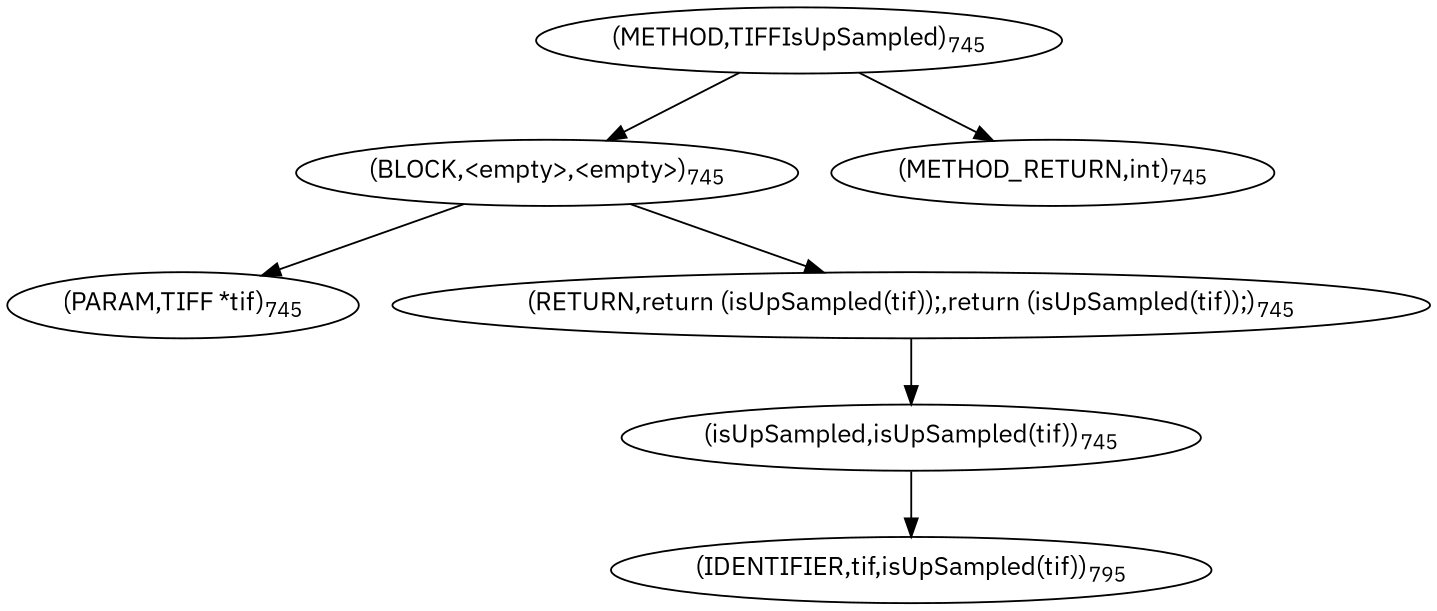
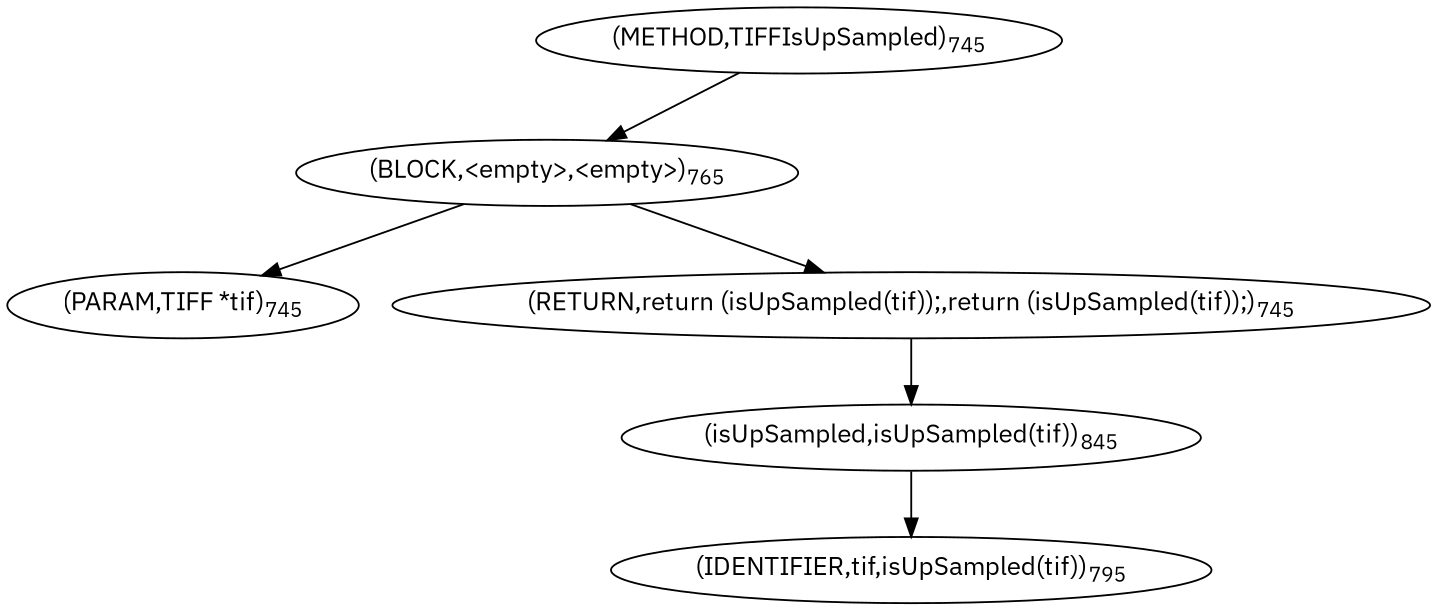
node "(BLOCK,<empty>,<empty>)": text "745" -> "765"
node "(METHOD_RETURN,int)": removed
node "(isUpSampled,isUpSampled(tif))": text "745" -> "845"
